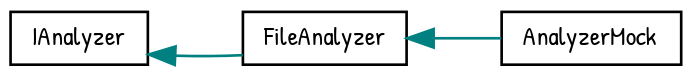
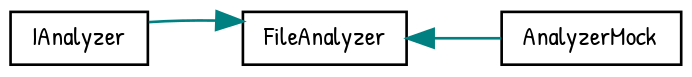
edge "FileAnalyzer" -> "IAnalyzer": reversed
